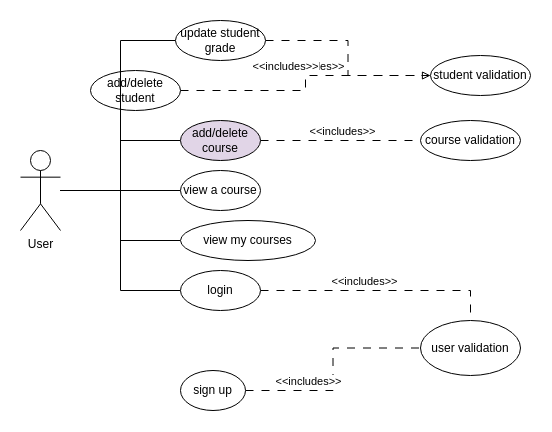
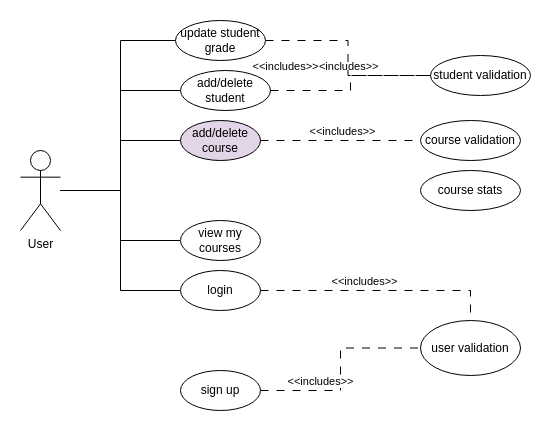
edge "update student grade" -> "student validation": arrowhead block -> none
node "add/delete student": moved (136, 91) -> (226, 91)
edge "User" -- "view a course": removed
node "view a course": removed
node "course stats": added
node "view my courses": size 135x40 -> 80x40
node "sign up": size 65x40 -> 80x40
